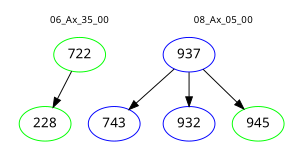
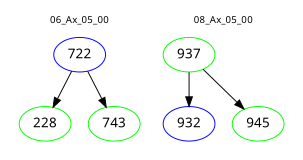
cluster "06_Ax_35_00": label "06_Ax_35_00" -> "06_Ax_05_00"
node "722": color green -> blue
node "937": color blue -> green
edge "937" -> "743": now "722" -> "743"
node "743": color blue -> green
